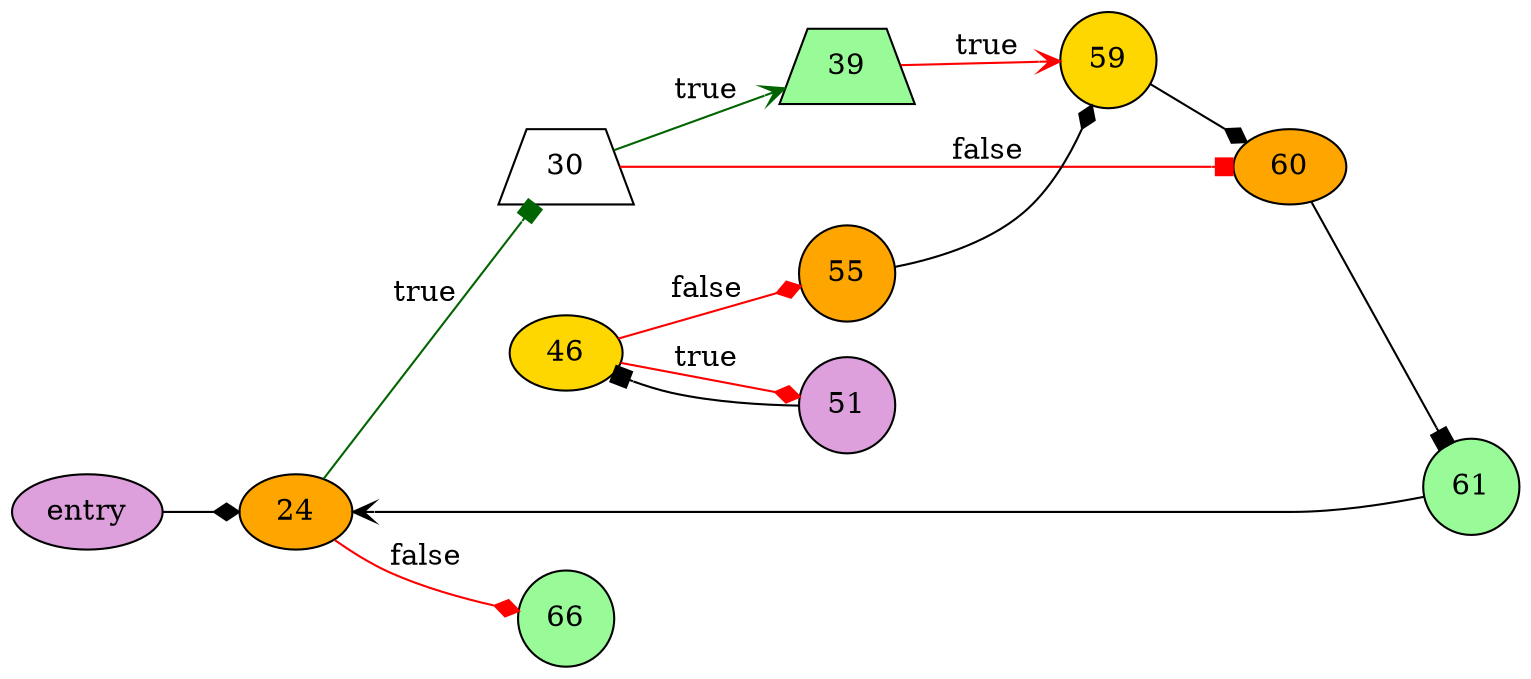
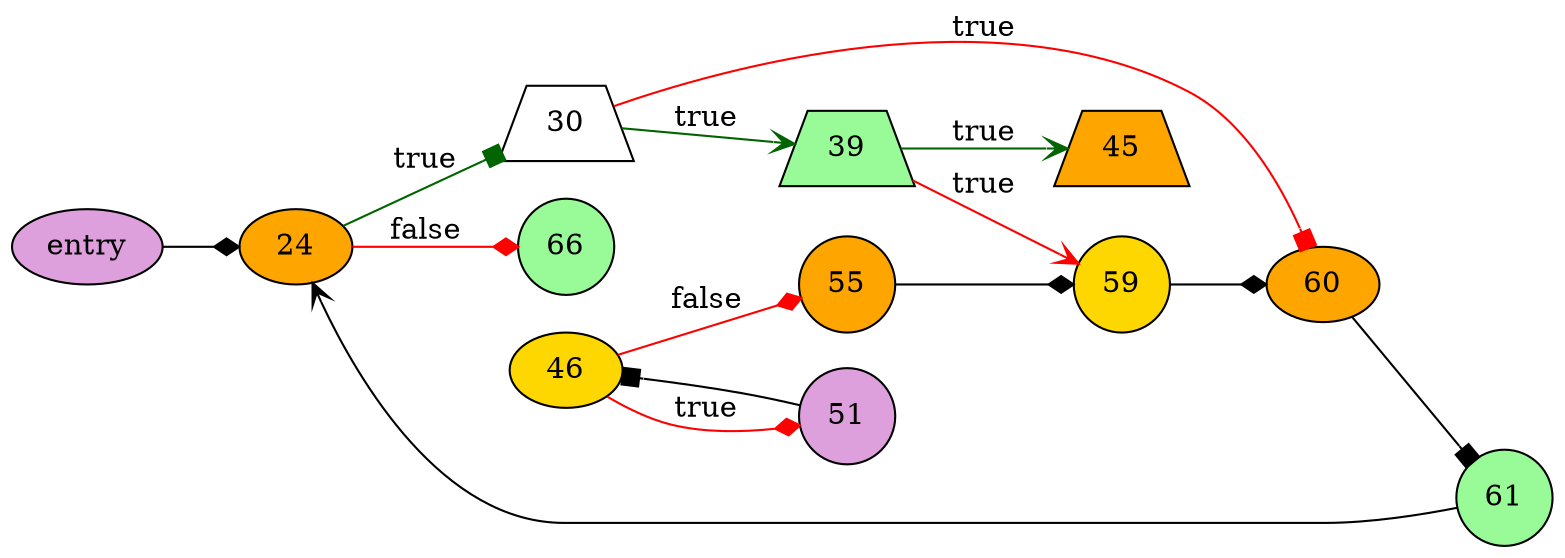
node "45": added
edge "30" -> "60": label "false" -> "true"
